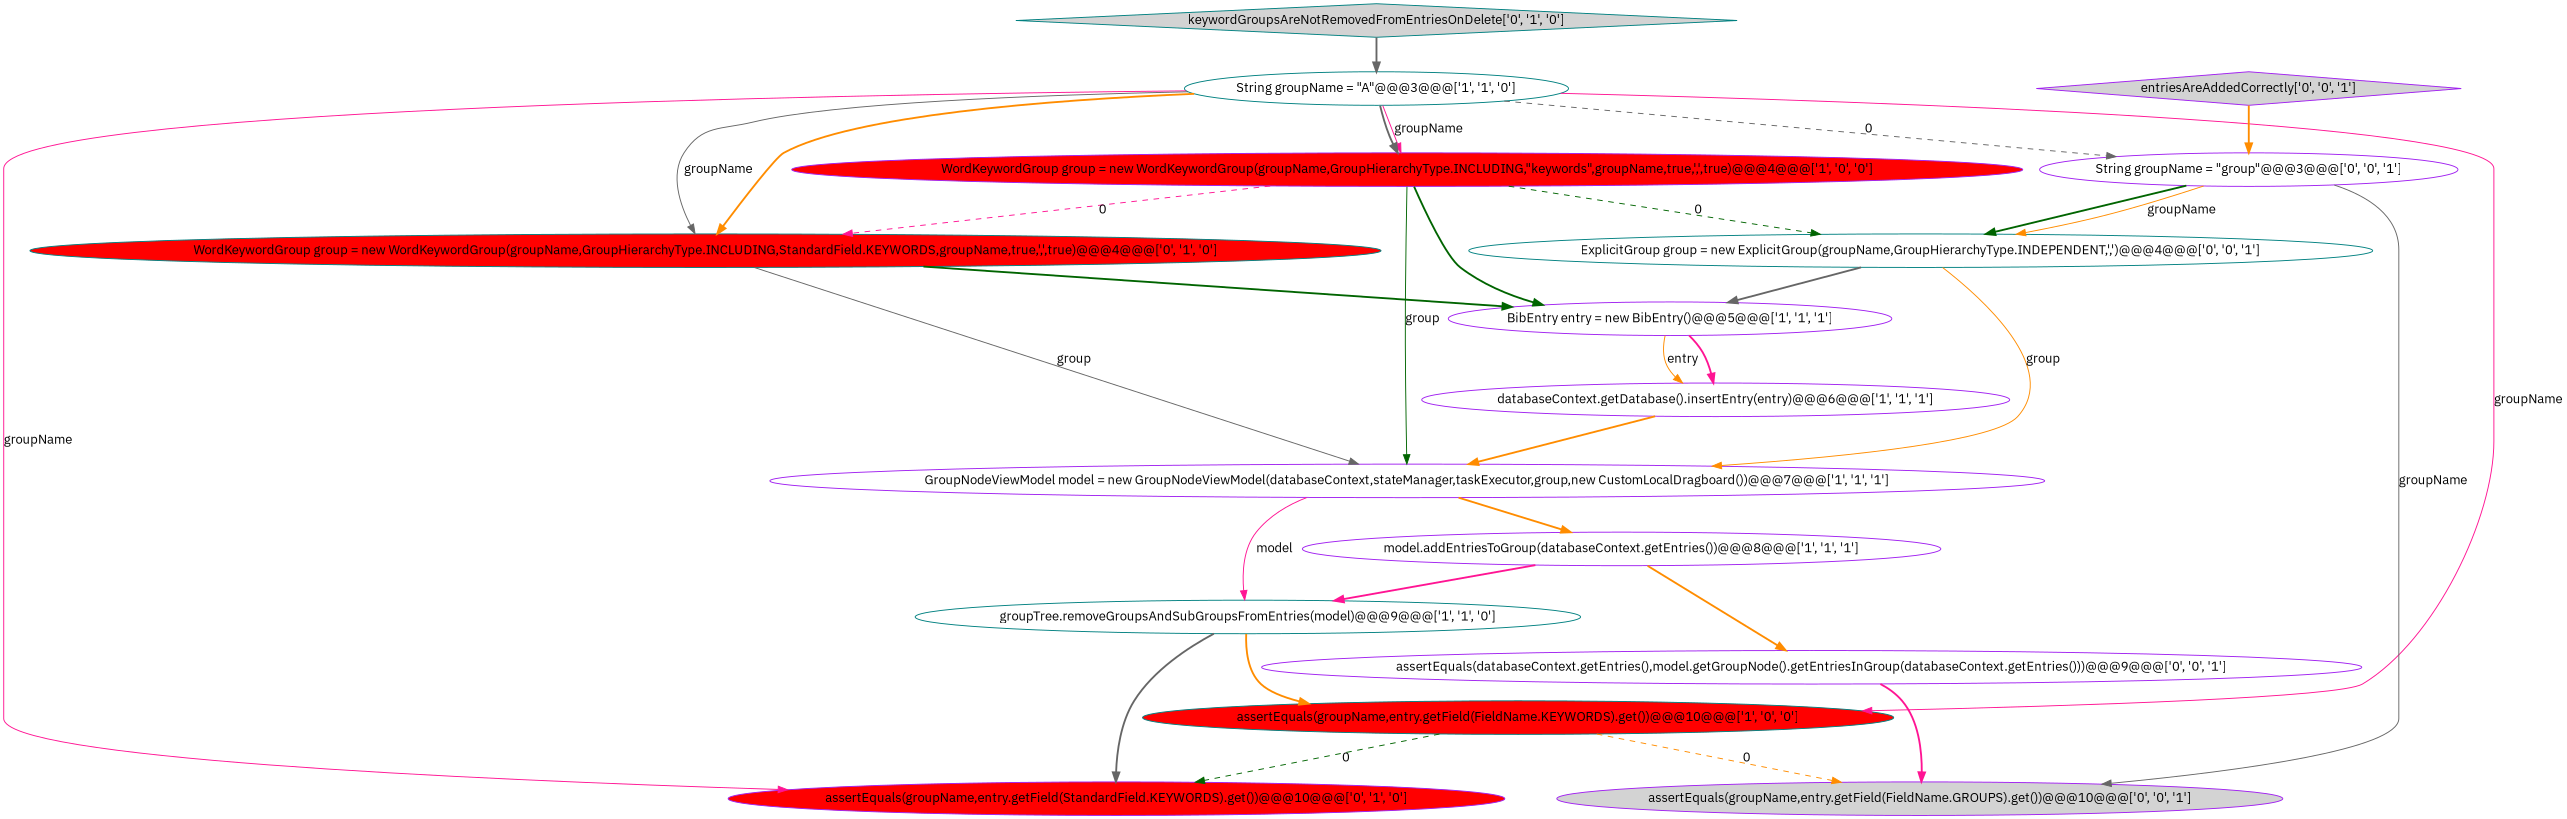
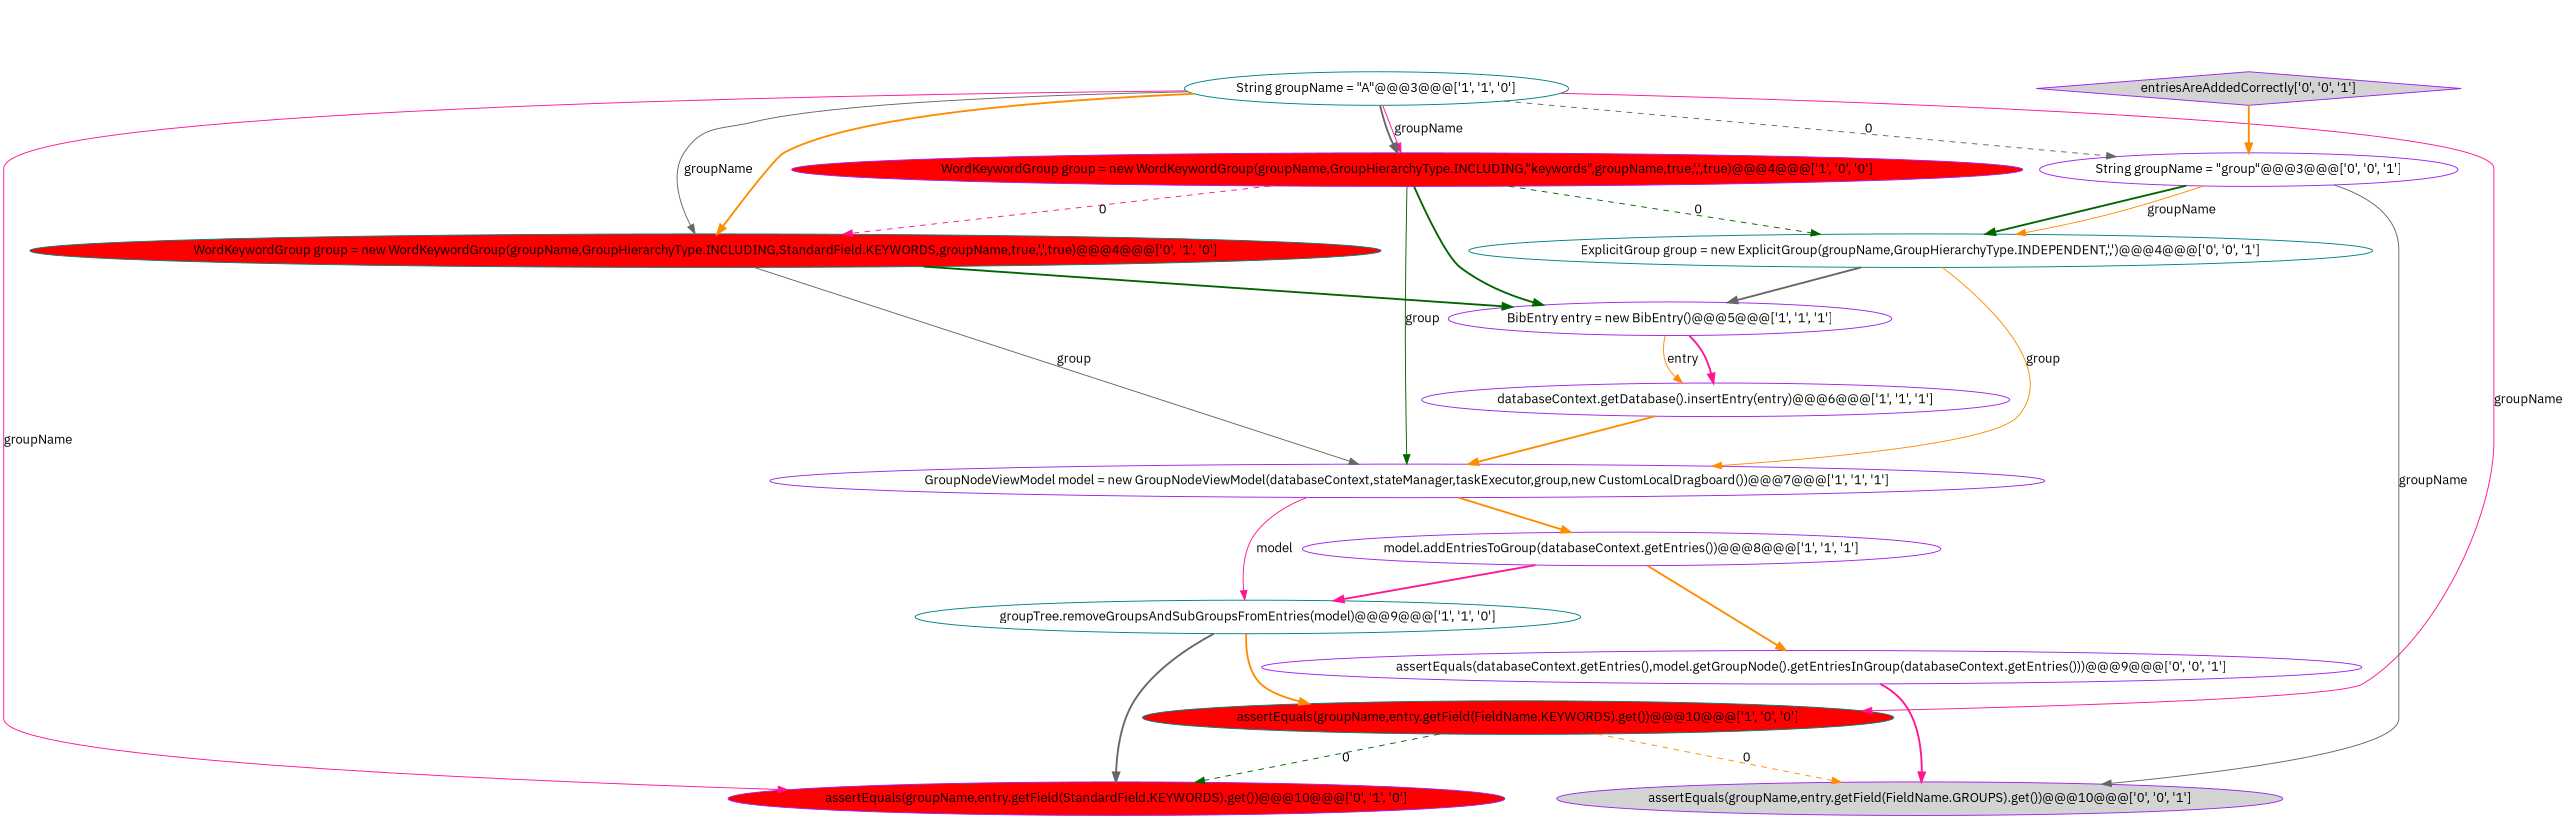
node "keywordGroupsAreNotRemovedFromEntriesOnDelete['0', '1', '0']": removed
